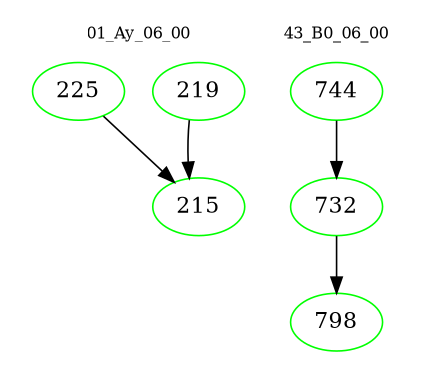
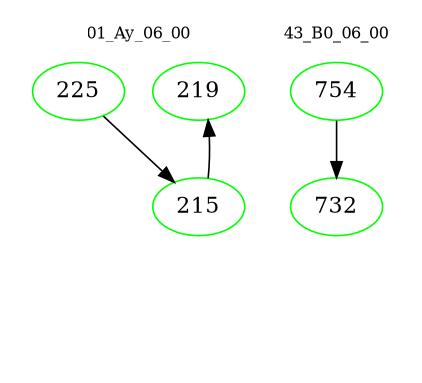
node "744": label "744" -> "754"
edge "219" -> "215": reversed
node "798": removed
